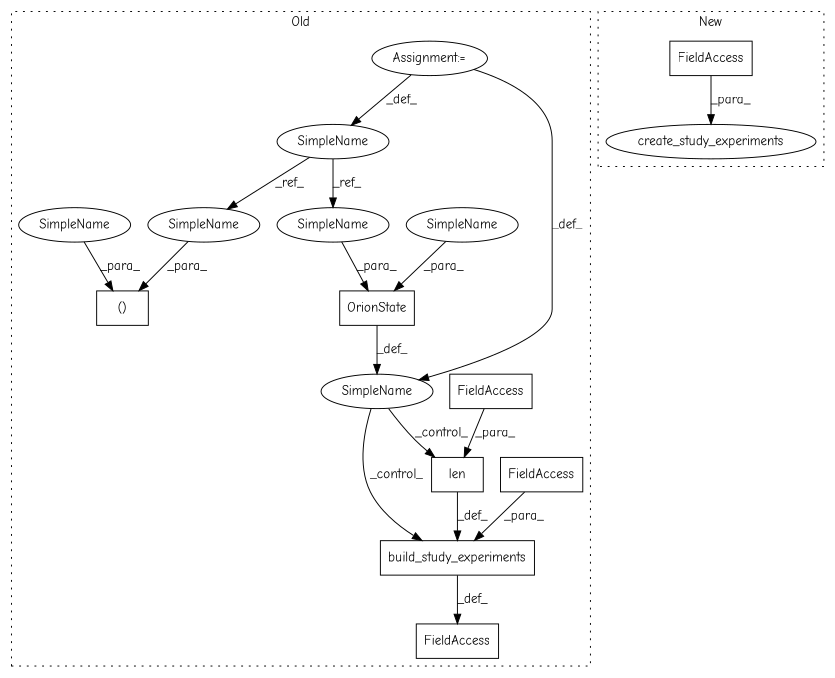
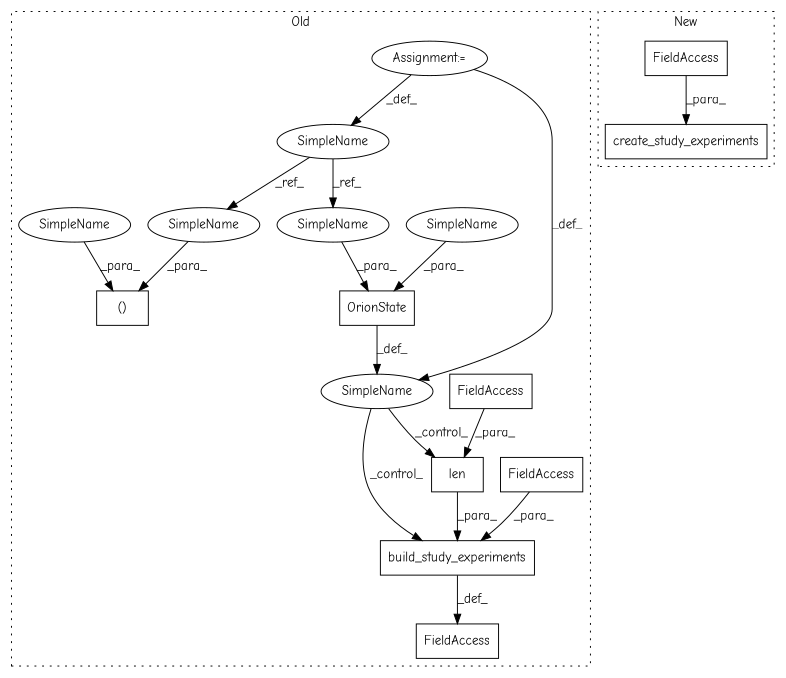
node "create_study_experiments": shape ellipse -> box
edge "len" -> "build_study_experiments": label "_def_" -> "_para_"
